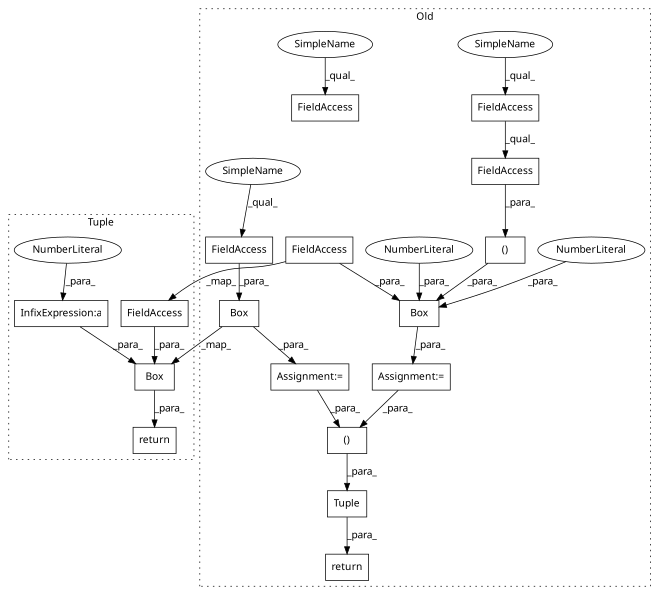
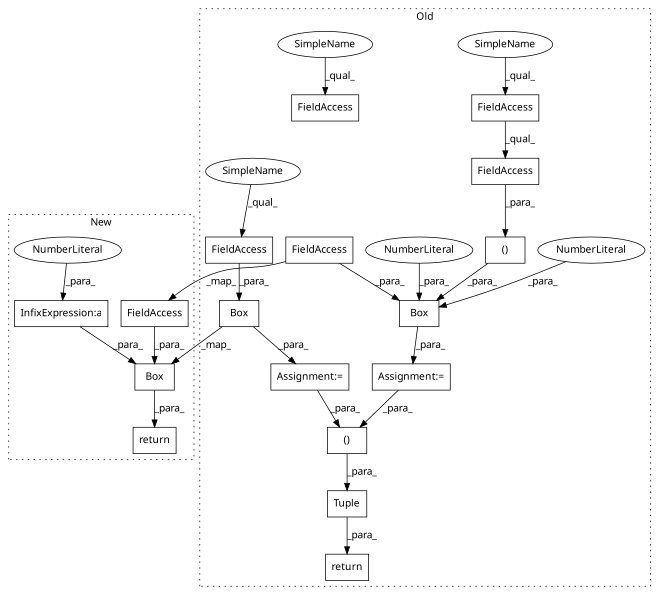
cluster "Tuple": label "Tuple" -> "New"
